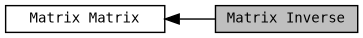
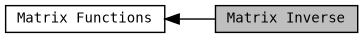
node "Matrix Matrix": label "Matrix Matrix" -> "Matrix Functions"
